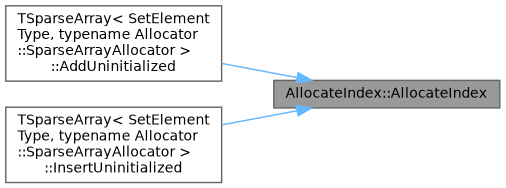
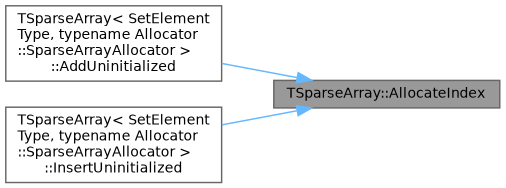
node "AllocateIndex::AllocateIndex": label "AllocateIndex::AllocateIndex" -> "TSparseArray::AllocateIndex"
